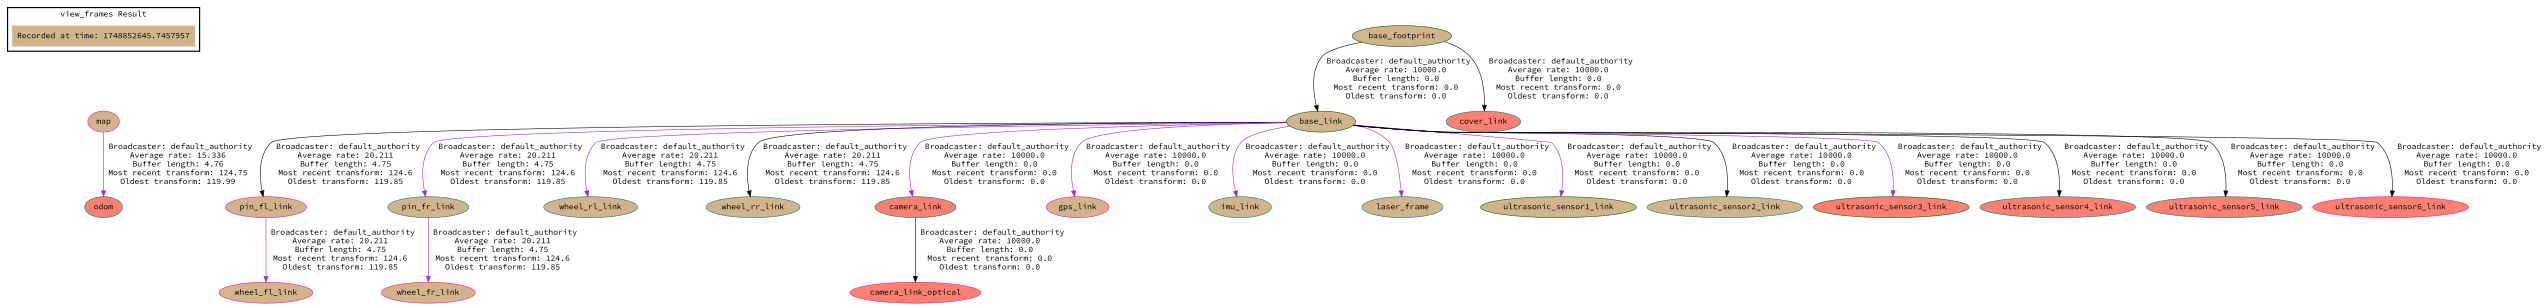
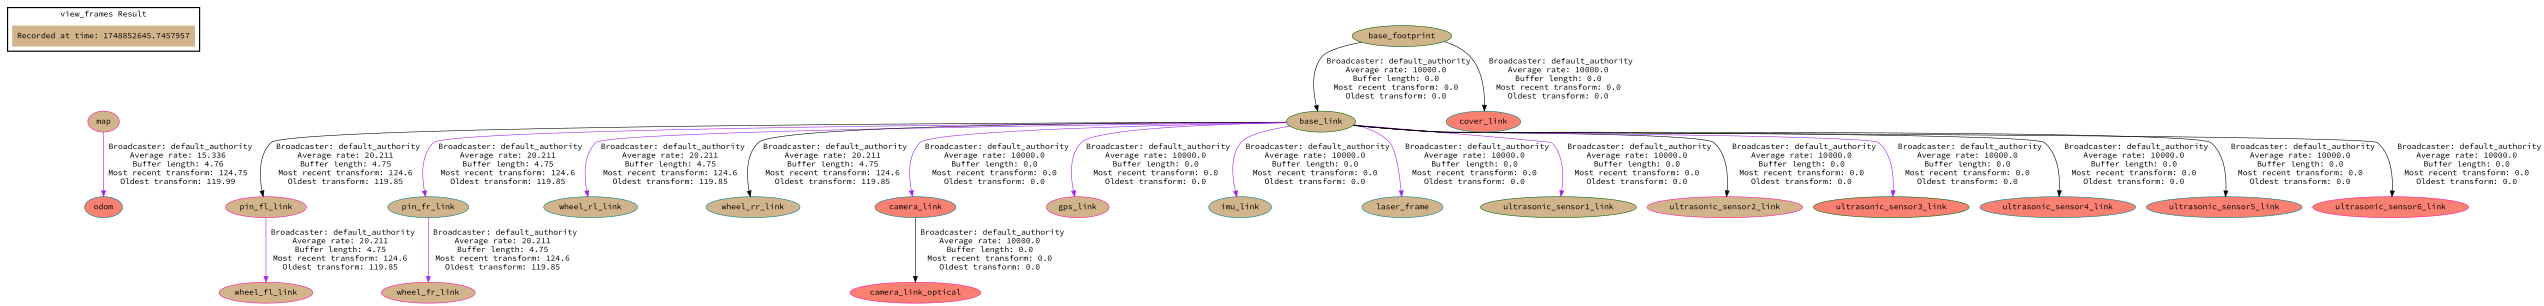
node "ultrasonic_sensor2_link": color teal -> deeppink
